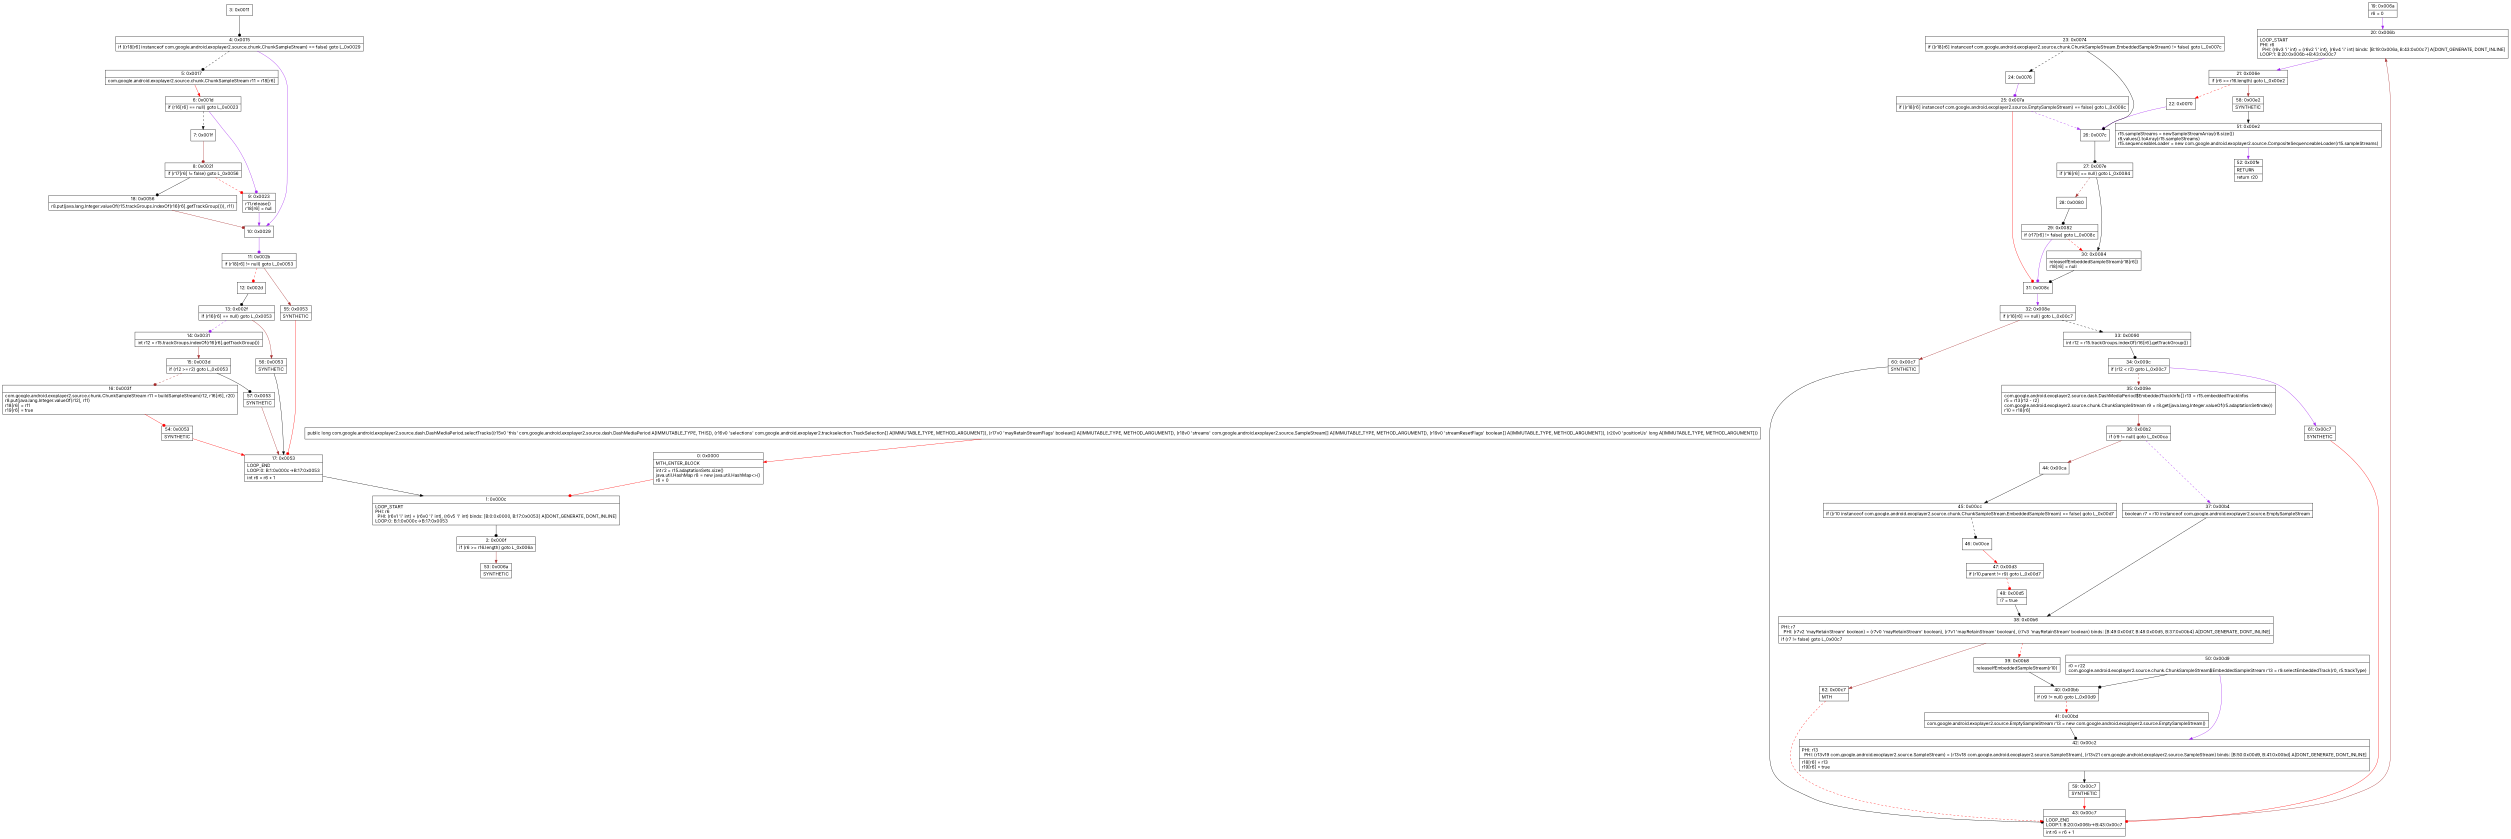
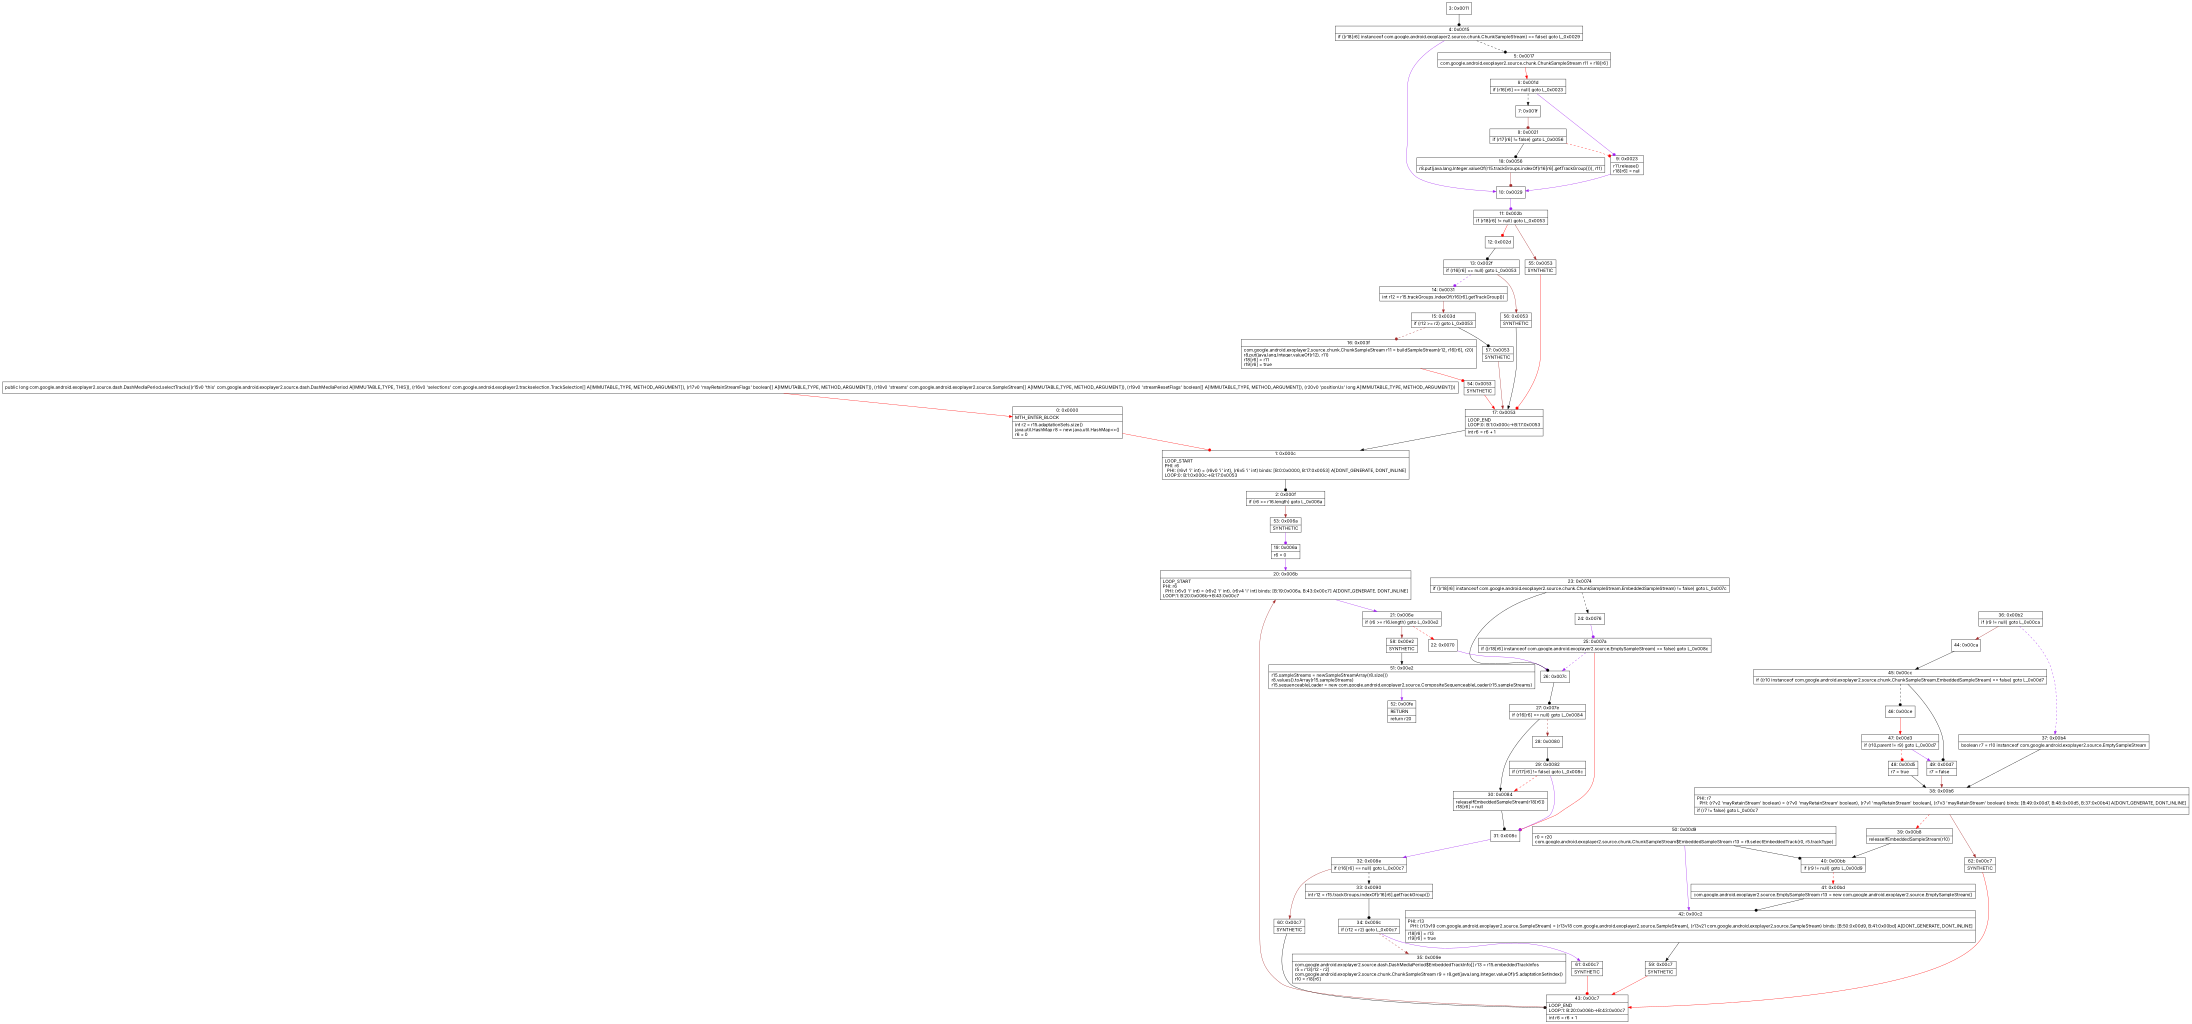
edge "11: 0x002b" -> "12: 0x002d": style dashed -> solid
edge "35: 0x009e" -> "36: 0x00b2": removed
edge "53: 0x006a" -> "19: 0x006a": added
node "50: 0x00d9": text "r0 = r22" -> "r0 = r20"
node "62: 0x00c7": text "MTH" -> "SYNTHETIC"
node "49: 0x00d7": added
edge "62: 0x00c7" -> "43: 0x00c7": style dashed -> solid
